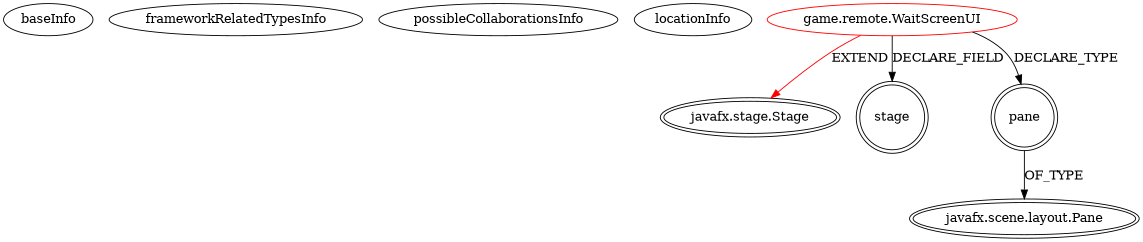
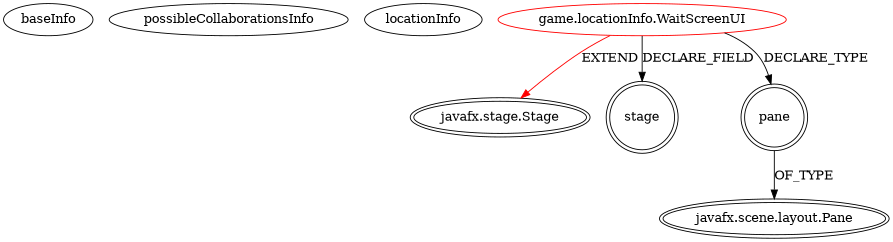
node "frameworkRelatedTypesInfo": removed
node "game.remote.WaitScreenUI": label "game.remote.WaitScreenUI" -> "game.locationInfo.WaitScreenUI"
